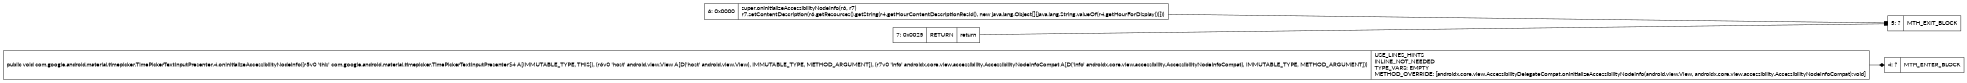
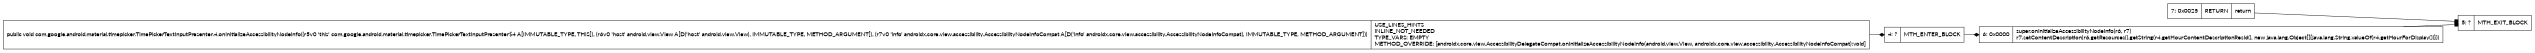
edge "4: ?" -> "6: 0x0000": added
